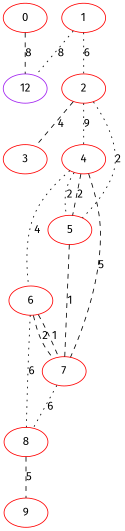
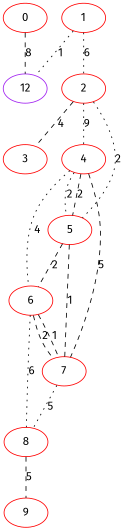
edge "1" -- "12": label "8" -> "1"
edge "5" -- "6": added, label "2"
edge "7" -- "8": label "6" -> "5"
